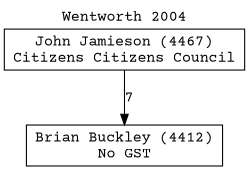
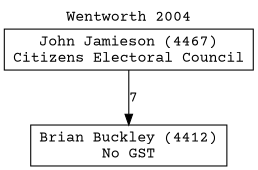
node "John Jamieson (4467) Citizens Citizens Council": label "John Jamieson (4467) Citizens Citizens Council" -> "John Jamieson (4467) Citizens Electoral Council"
